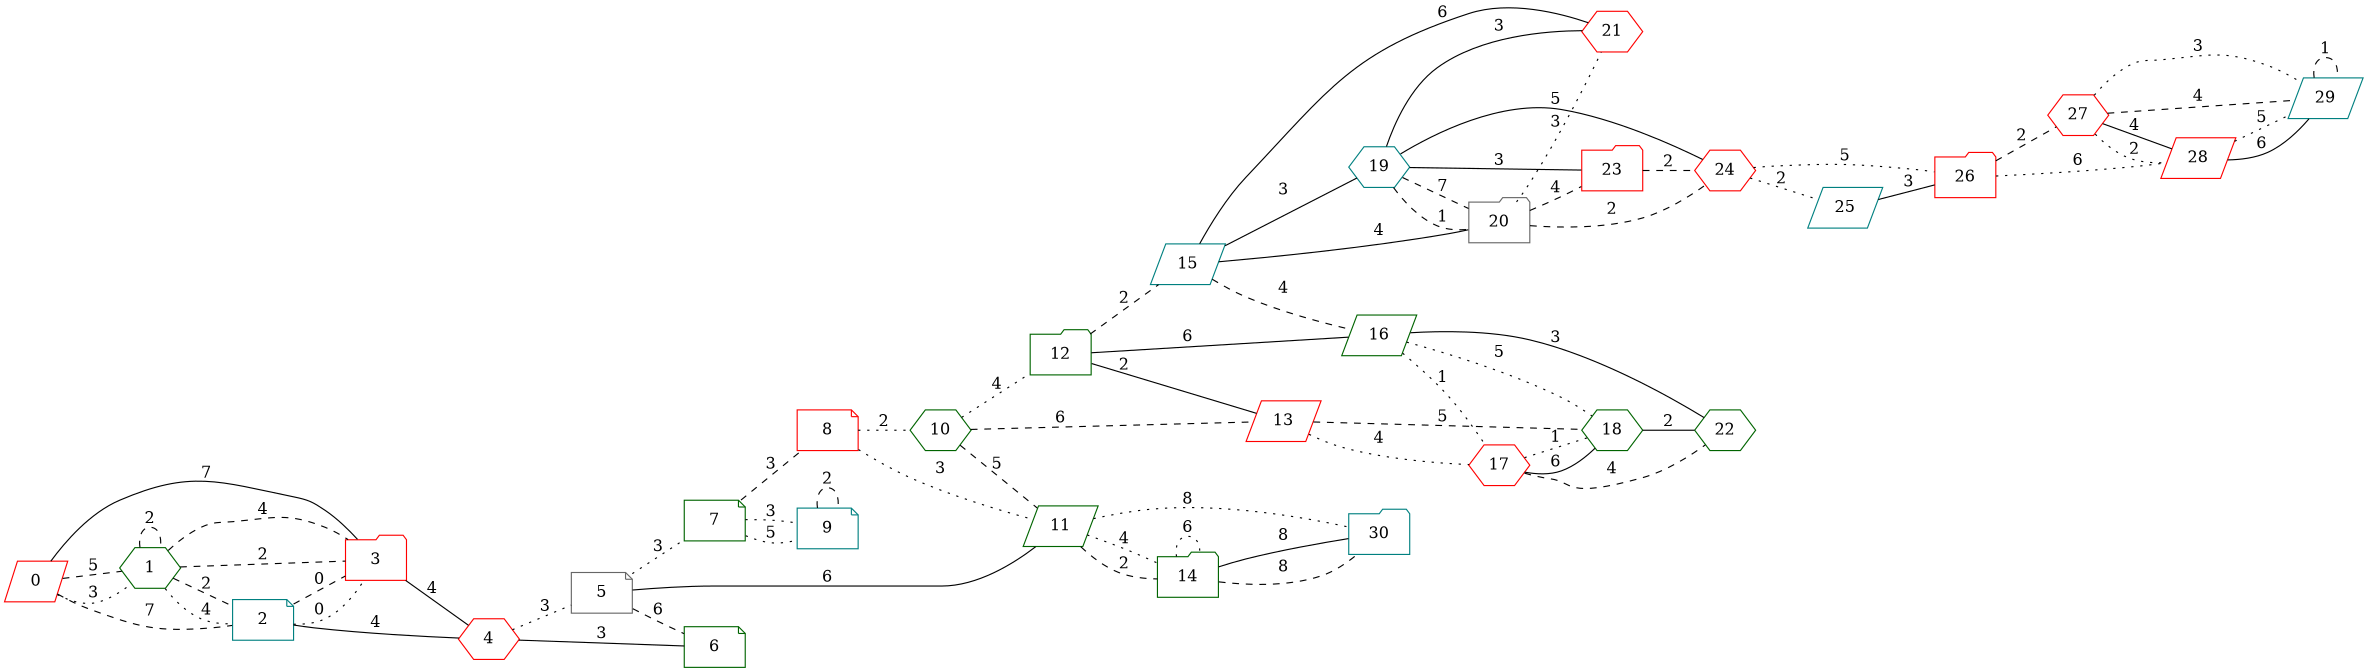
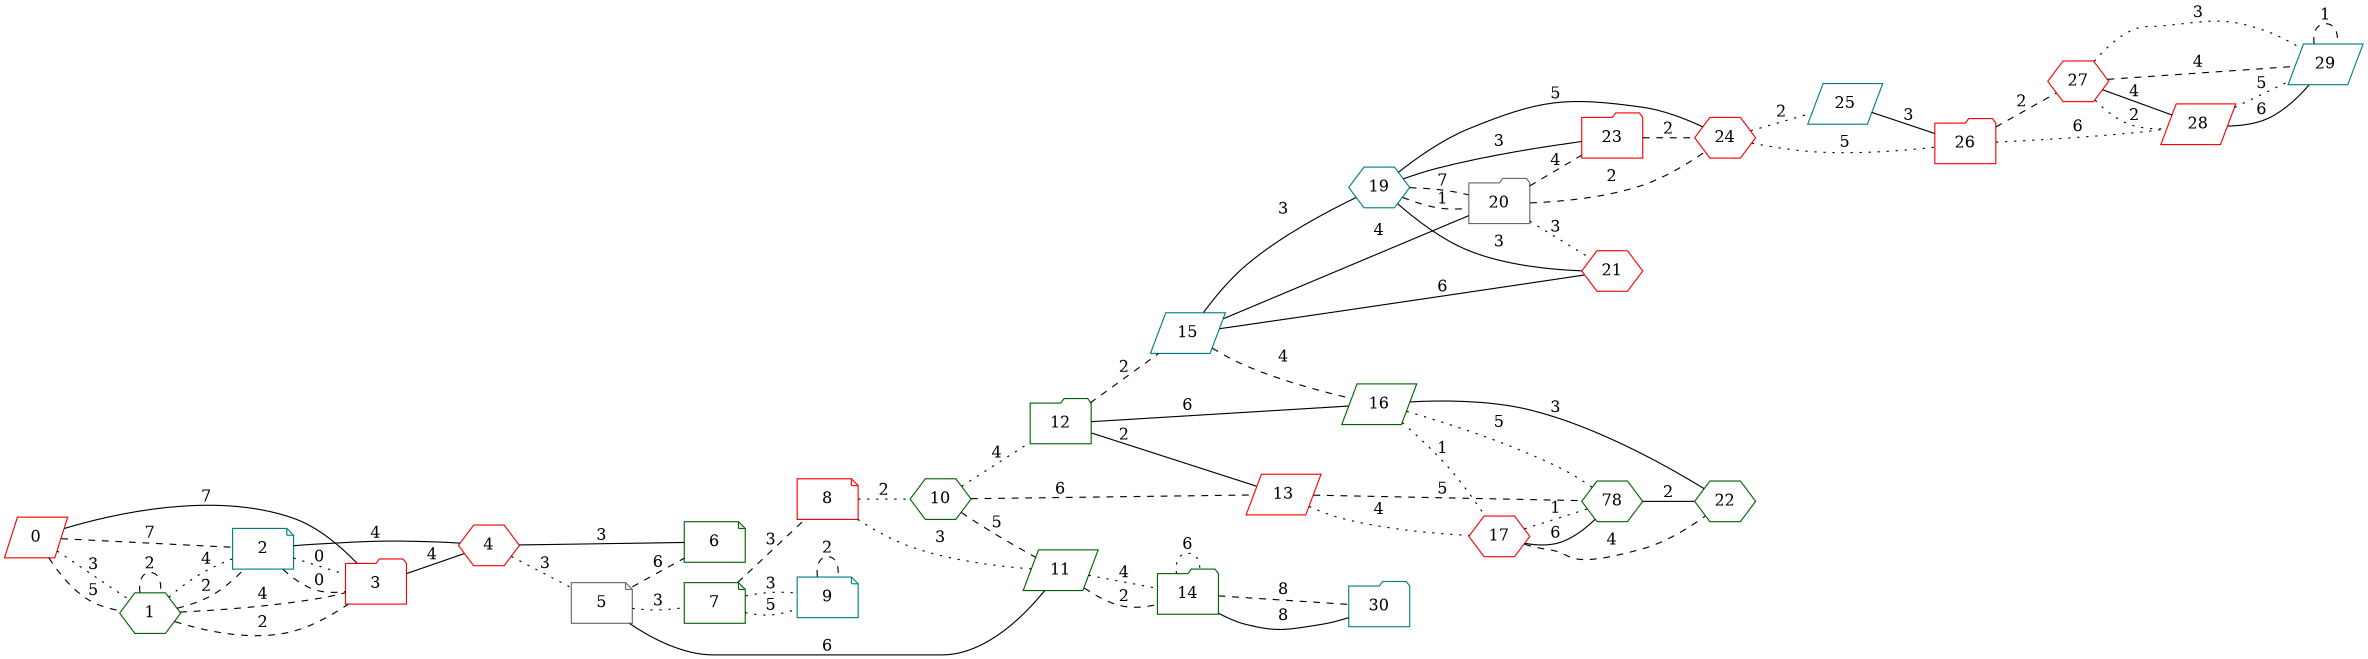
node "18": label "18" -> "78"
edge "11" -- "30": removed, label "8"
